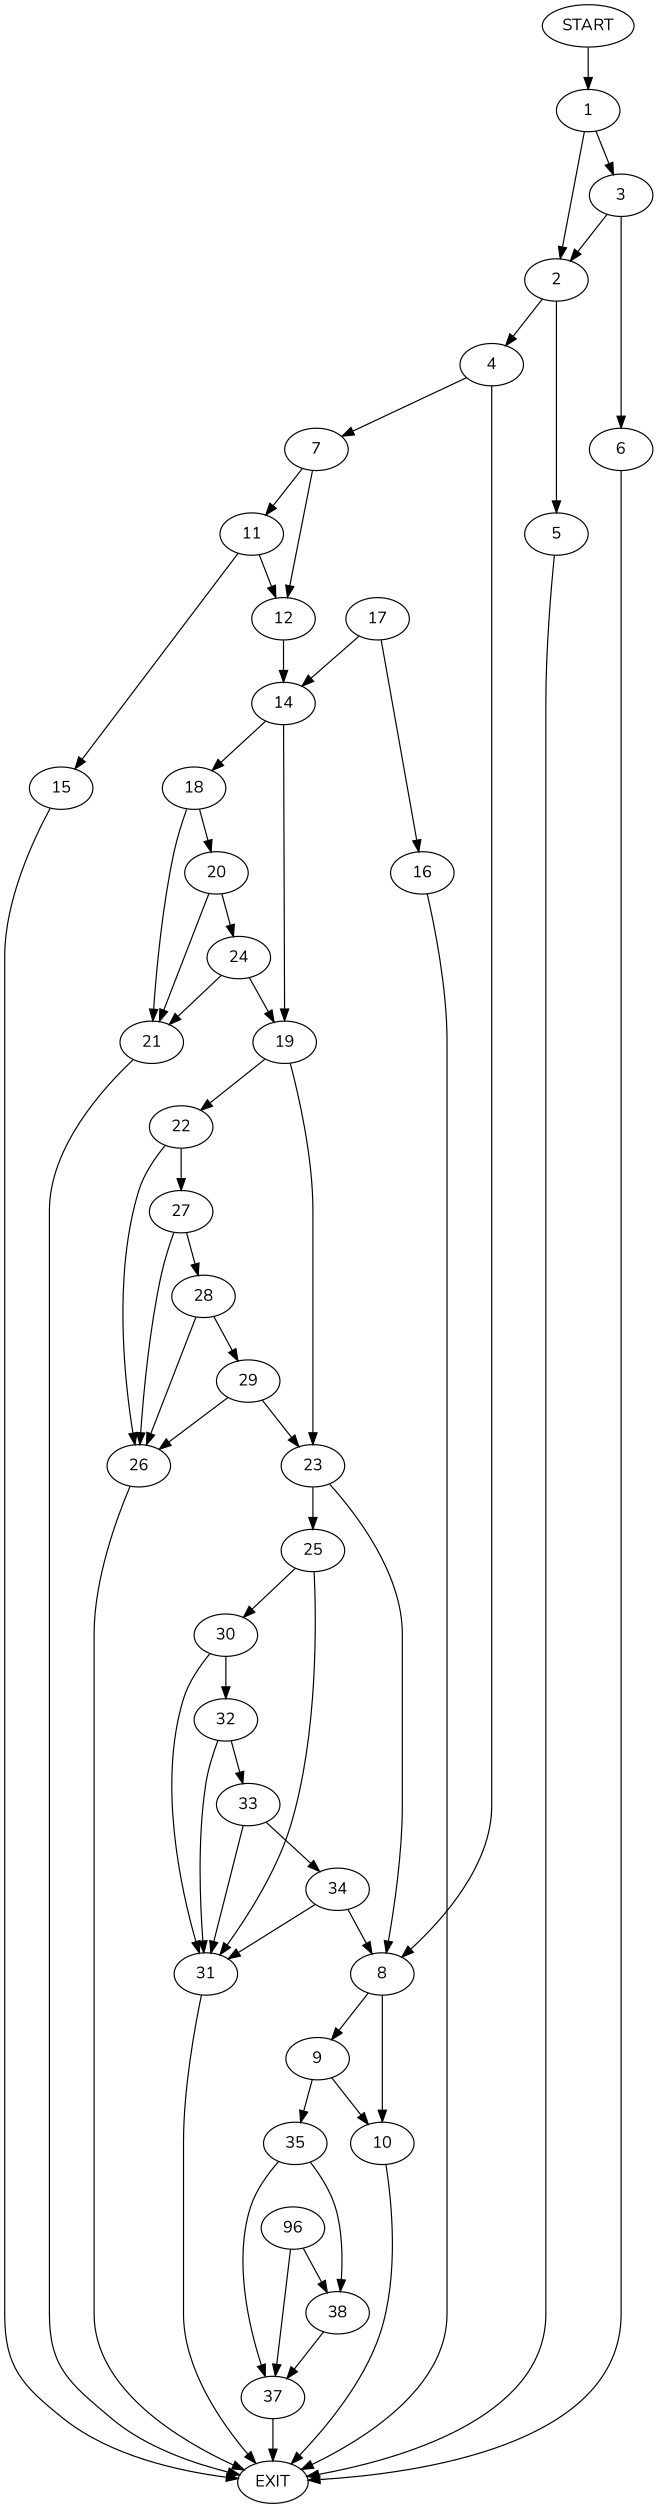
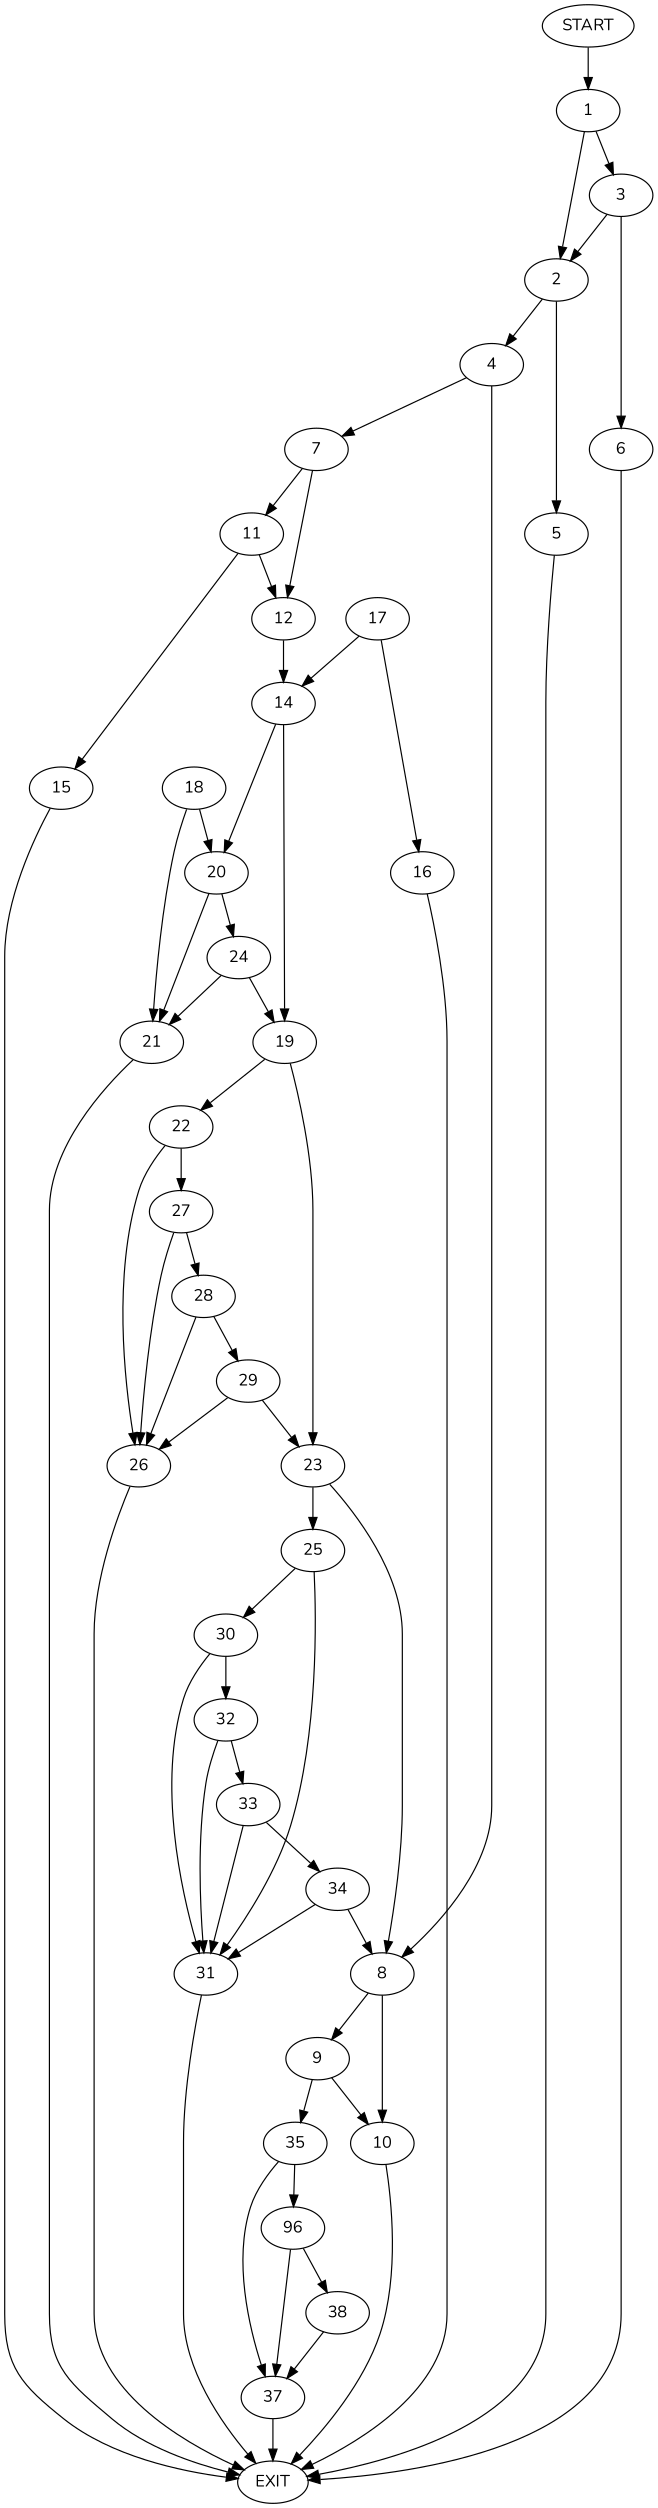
edge "14" -> "18": now "14" -> "20"
edge "35" -> "38": now "35" -> "96"
